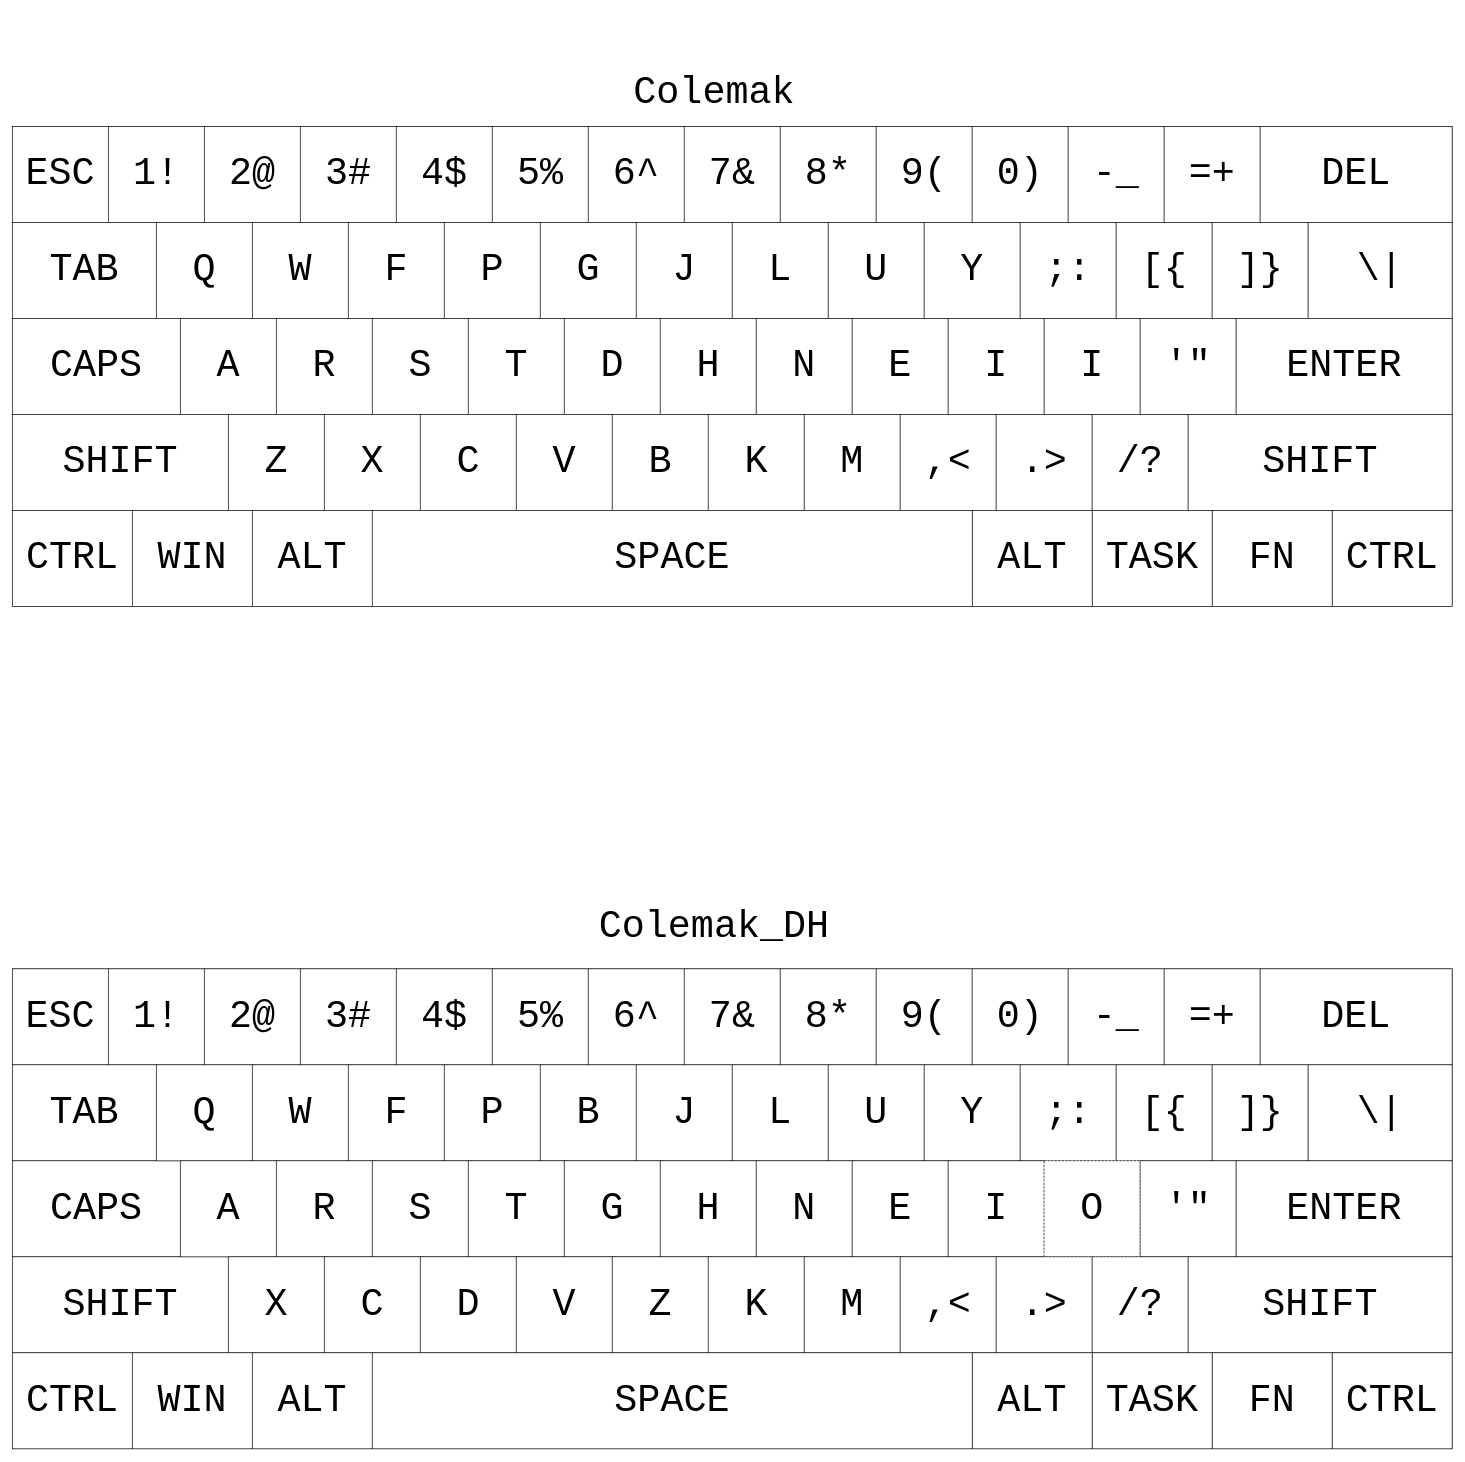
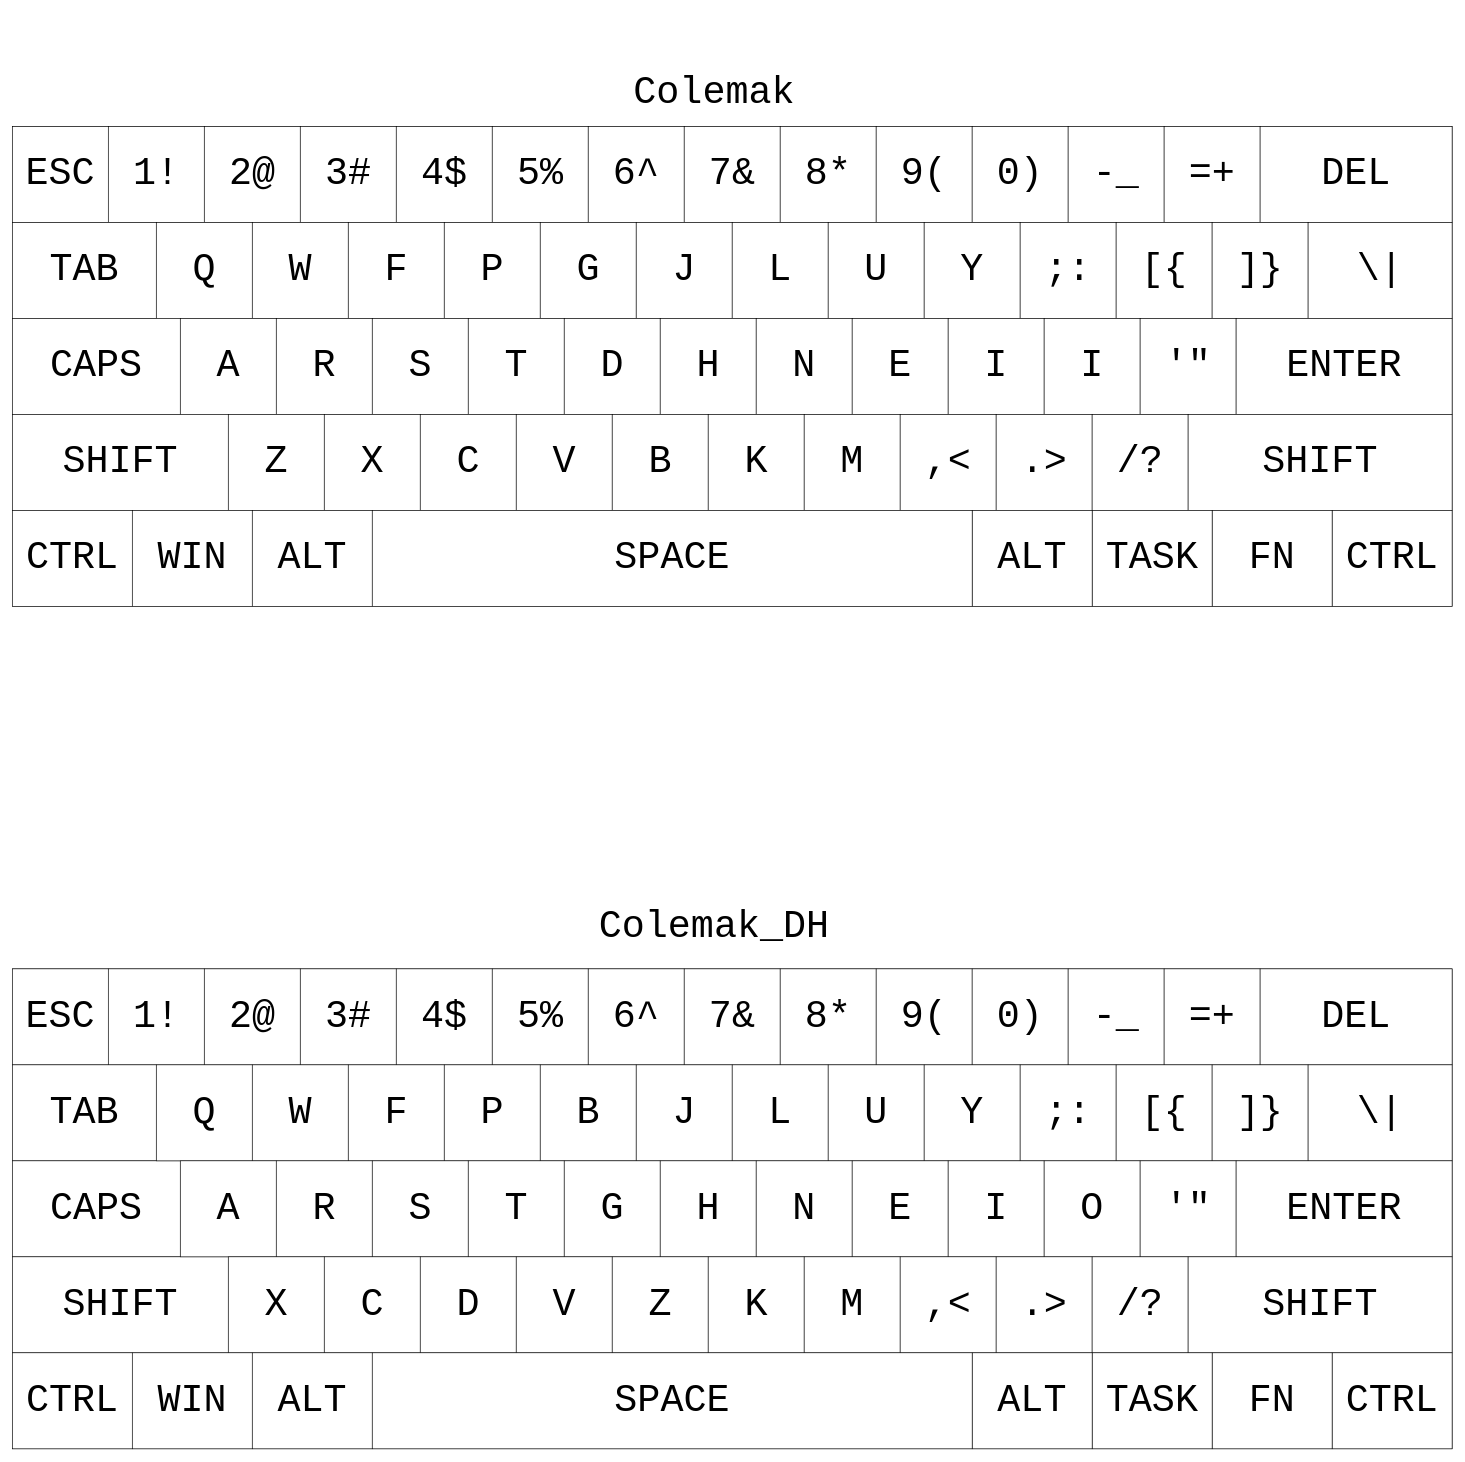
node "O": style dashed -> solid
